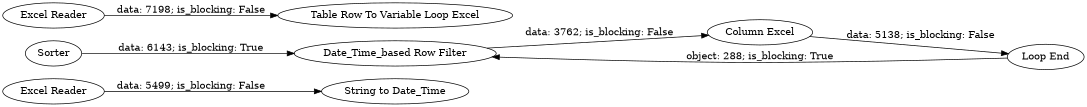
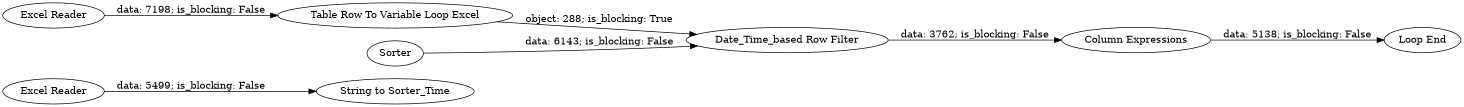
node "Column Excel": label "Column Excel" -> "Column Expressions"
edge "Sorter" -> "Date_Time_based Row Filter": label "data: 6143; is_blocking: True" -> "data: 6143; is_blocking: False"
edge "Loop End" -> "Date_Time_based Row Filter": now "Table Row To Variable Loop Excel" -> "Date_Time_based Row Filter"
node "String to Date_Time": label "String to Date_Time" -> "String to Sorter_Time"
